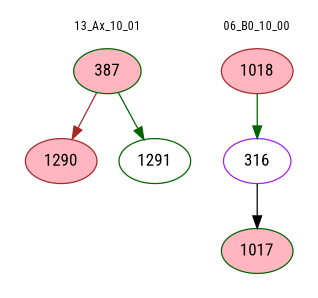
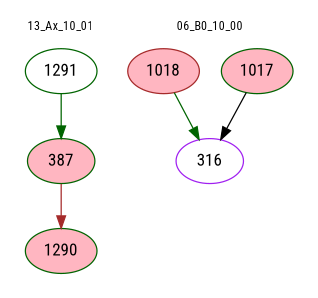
edge "387" -> "1291": reversed
node "1290": color brown -> darkgreen
edge "316" -> "1017": reversed
